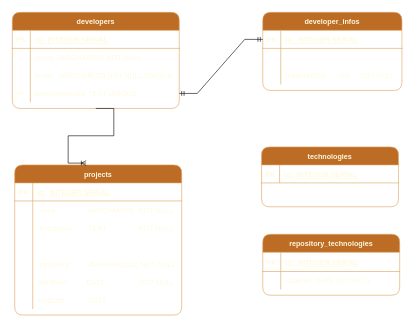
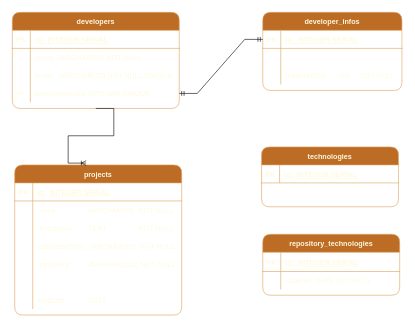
node "developerInfoId: TEXT UNIQUE": label "developerInfoId: TEXT UNIQUE" -> "developerInfoId: INTEGER UNIQUE"
node "estimatedTime: VARCHAR(20) NOT NULL": added
node "startDate: DATE NOT NULL": removed
